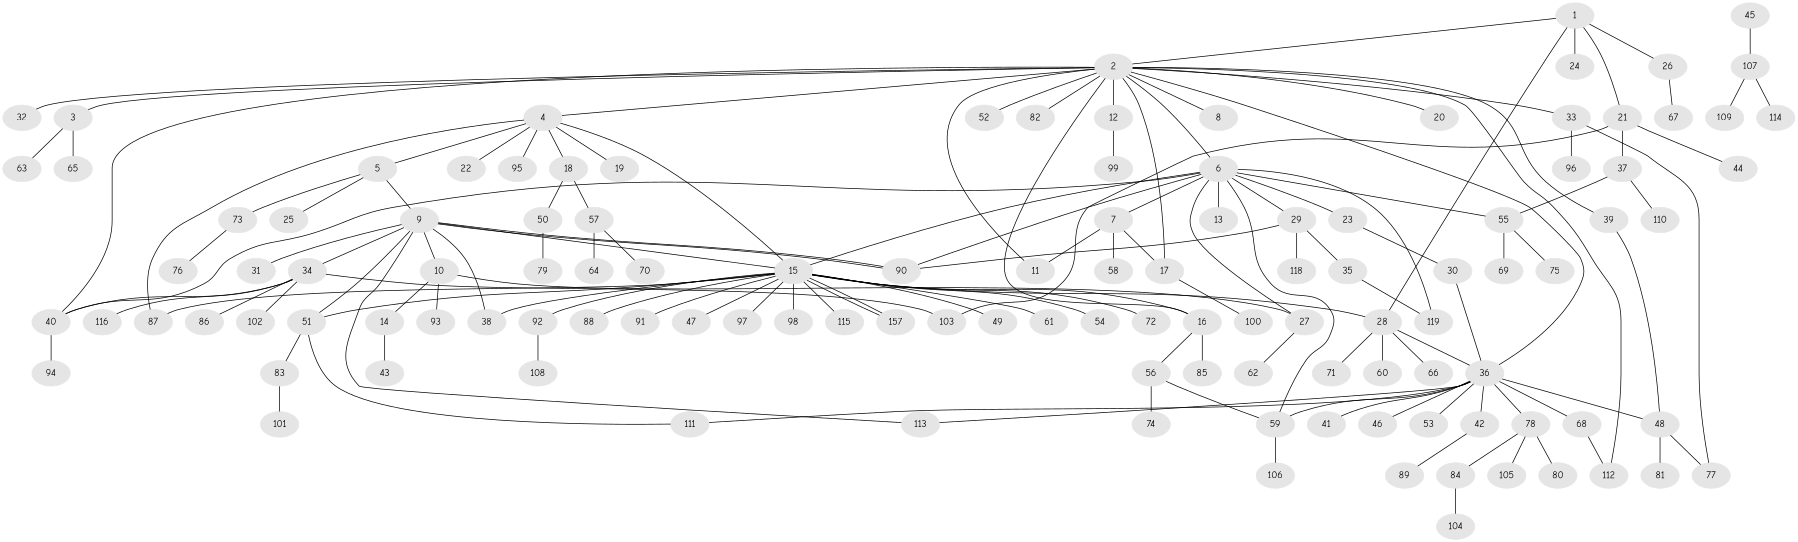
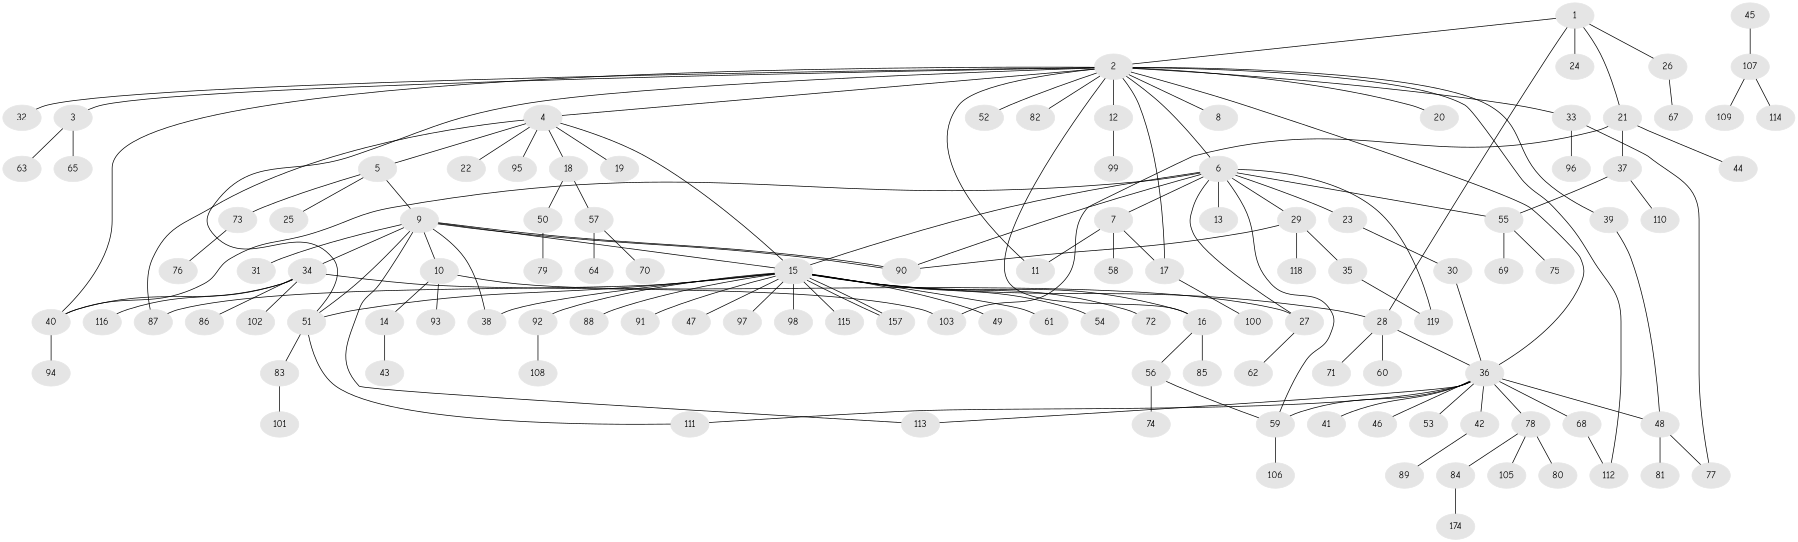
edge "2" -- "51": added
node "66": removed
node "104": label "104" -> "174"
